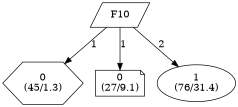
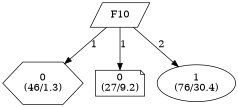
node "0 (45/1.3)": label "0 (45/1.3)" -> "0 (46/1.3)"
node "0 (27/9.1)": label "0 (27/9.1)" -> "0 (27/9.2)"
node "1 (76/31.4)": label "1 (76/31.4)" -> "1 (76/30.4)"
